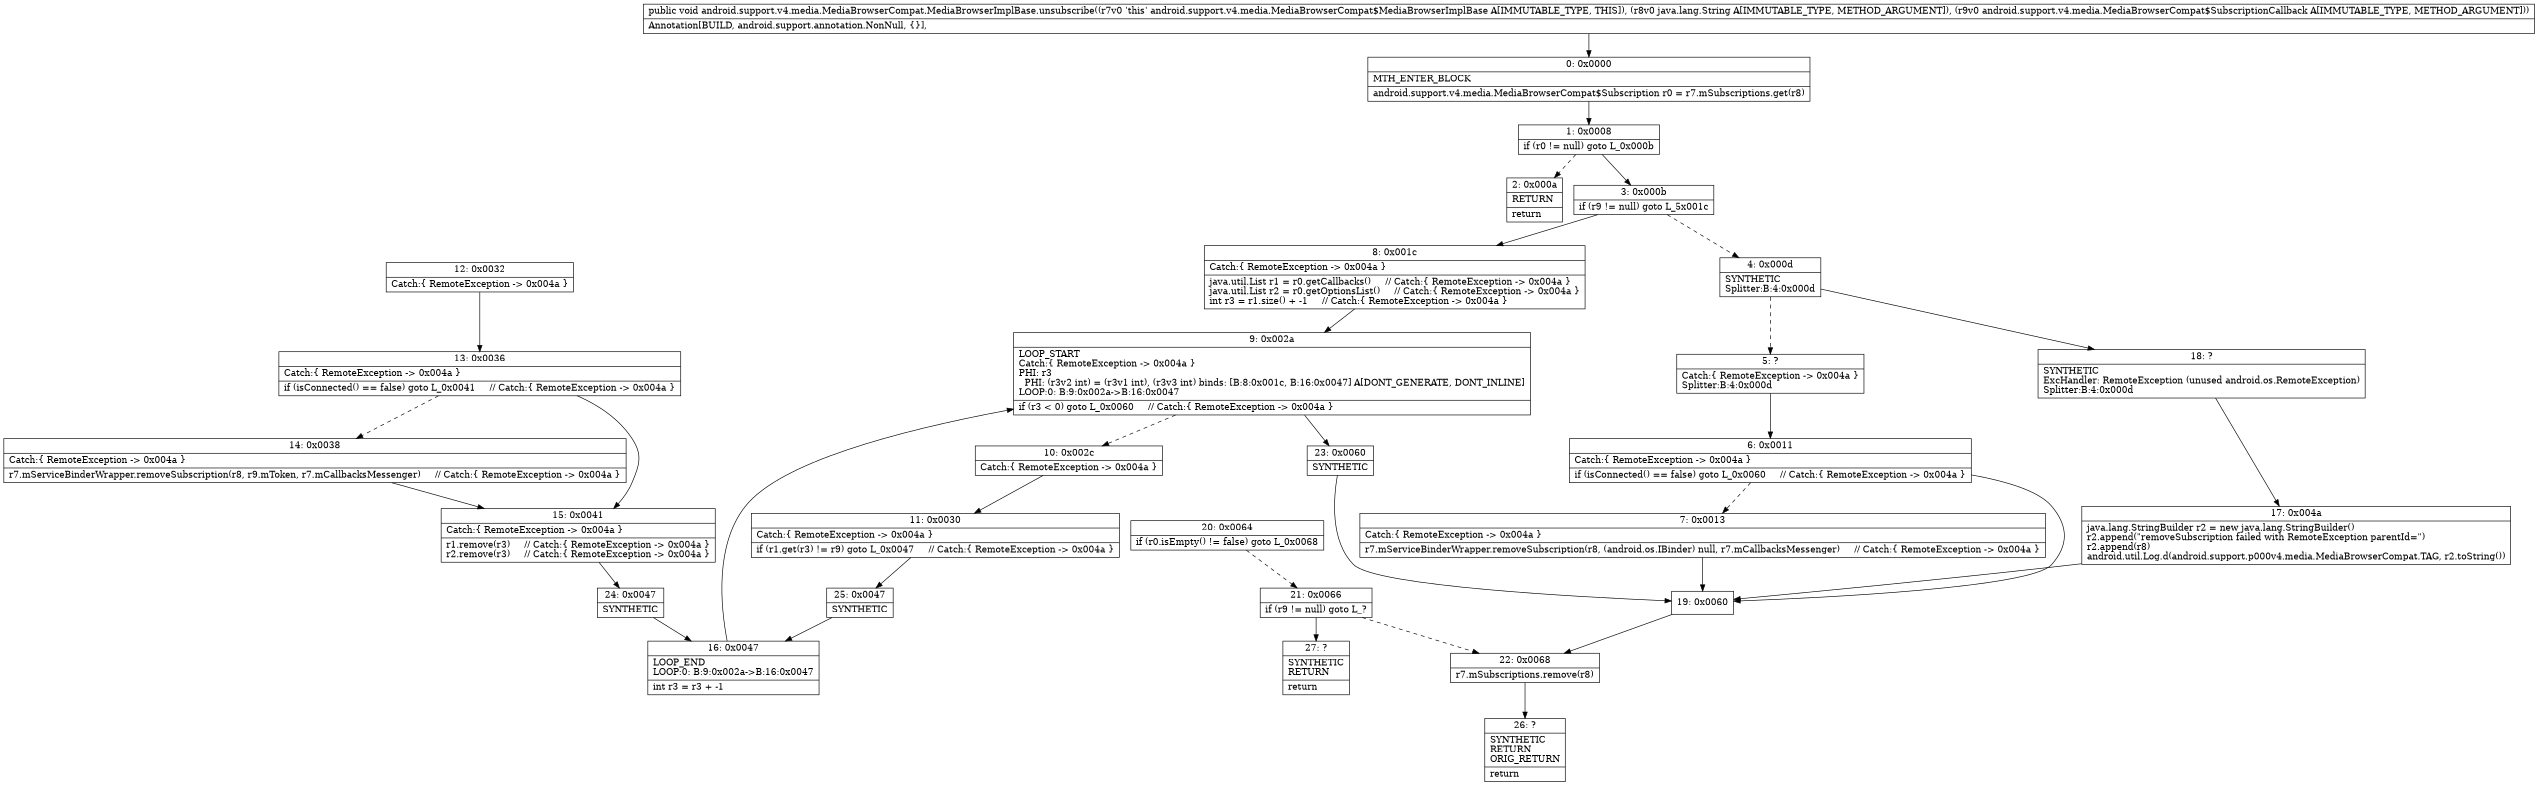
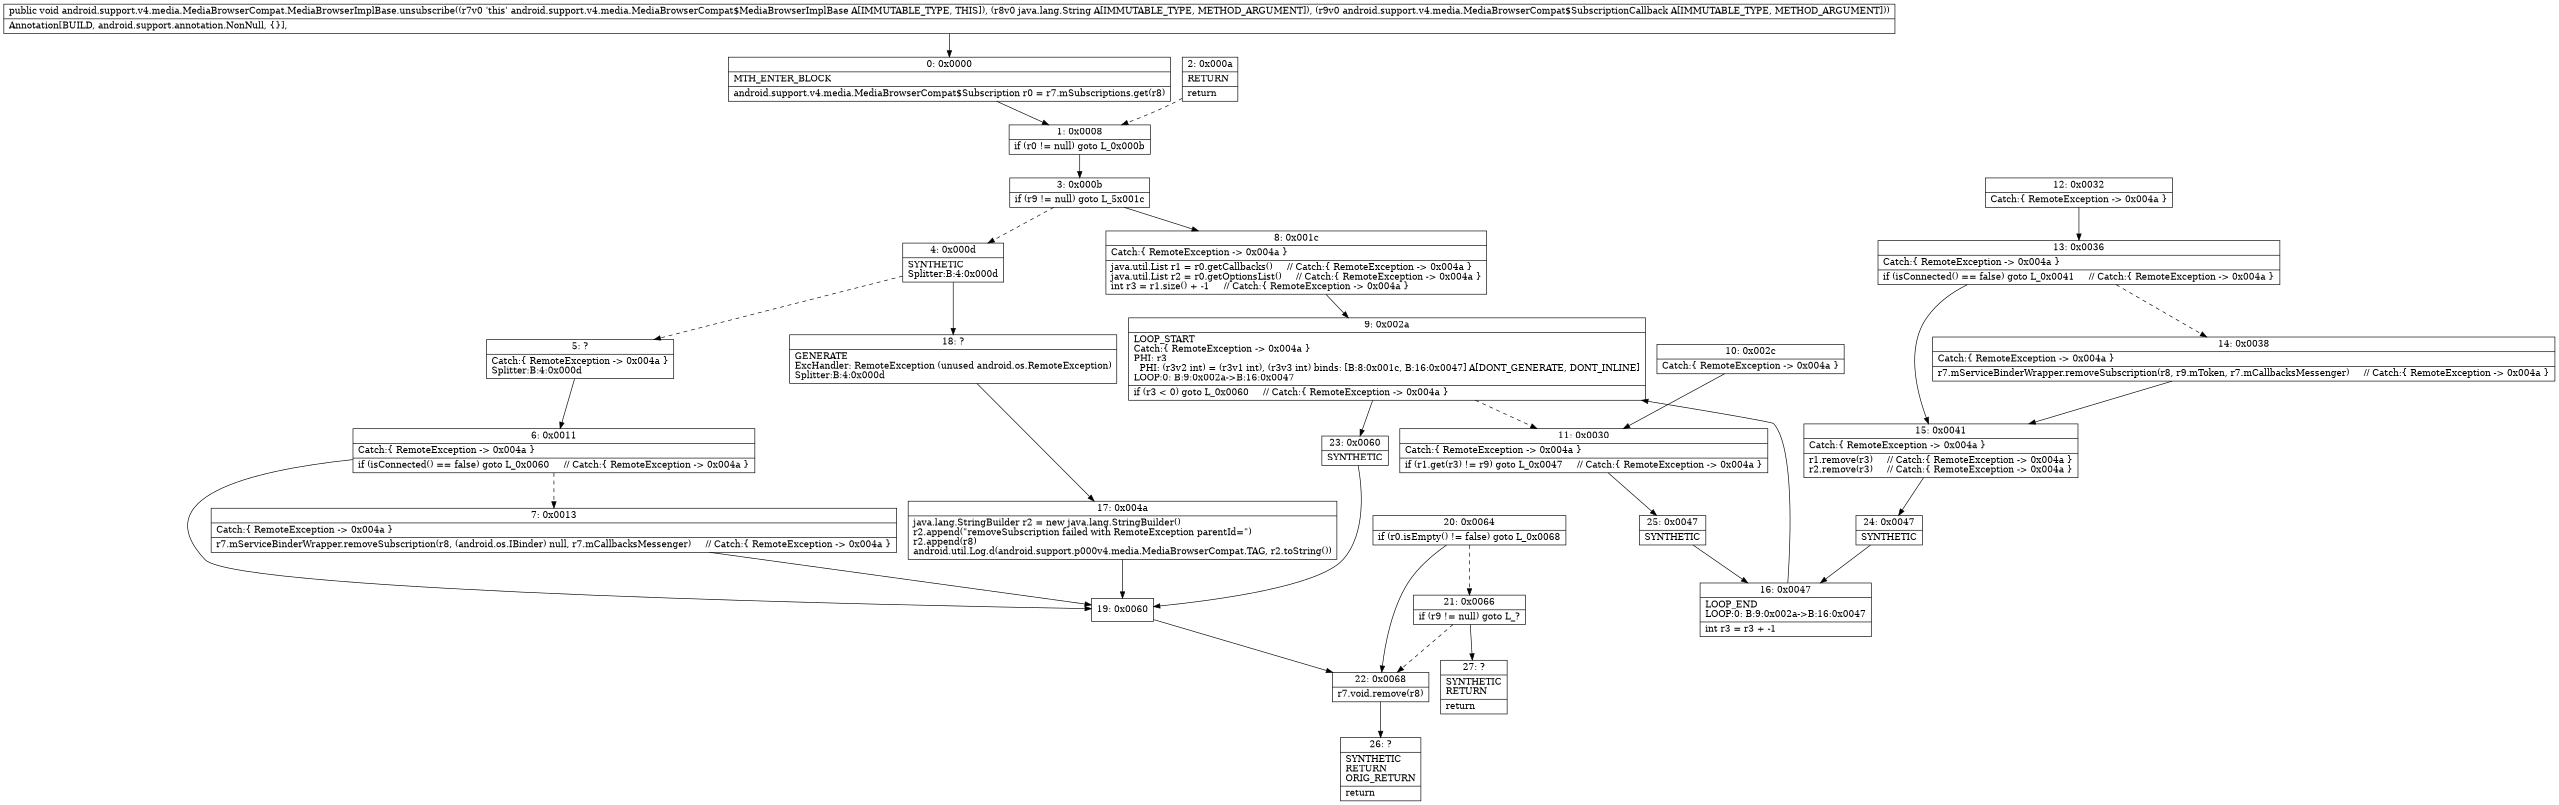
edge "1: 0x0008" -> "2: 0x000a": reversed
node "18: ?": text "SYNTHETIC" -> "GENERATE"
edge "9: 0x002a" -> "10: 0x002c": now "9: 0x002a" -> "11: 0x0030"
edge "20: 0x0064" -> "22: 0x0068": added
node "22: 0x0068": text "r7.mSubscriptions.remove(r8)" -> "r7.void.remove(r8)"
